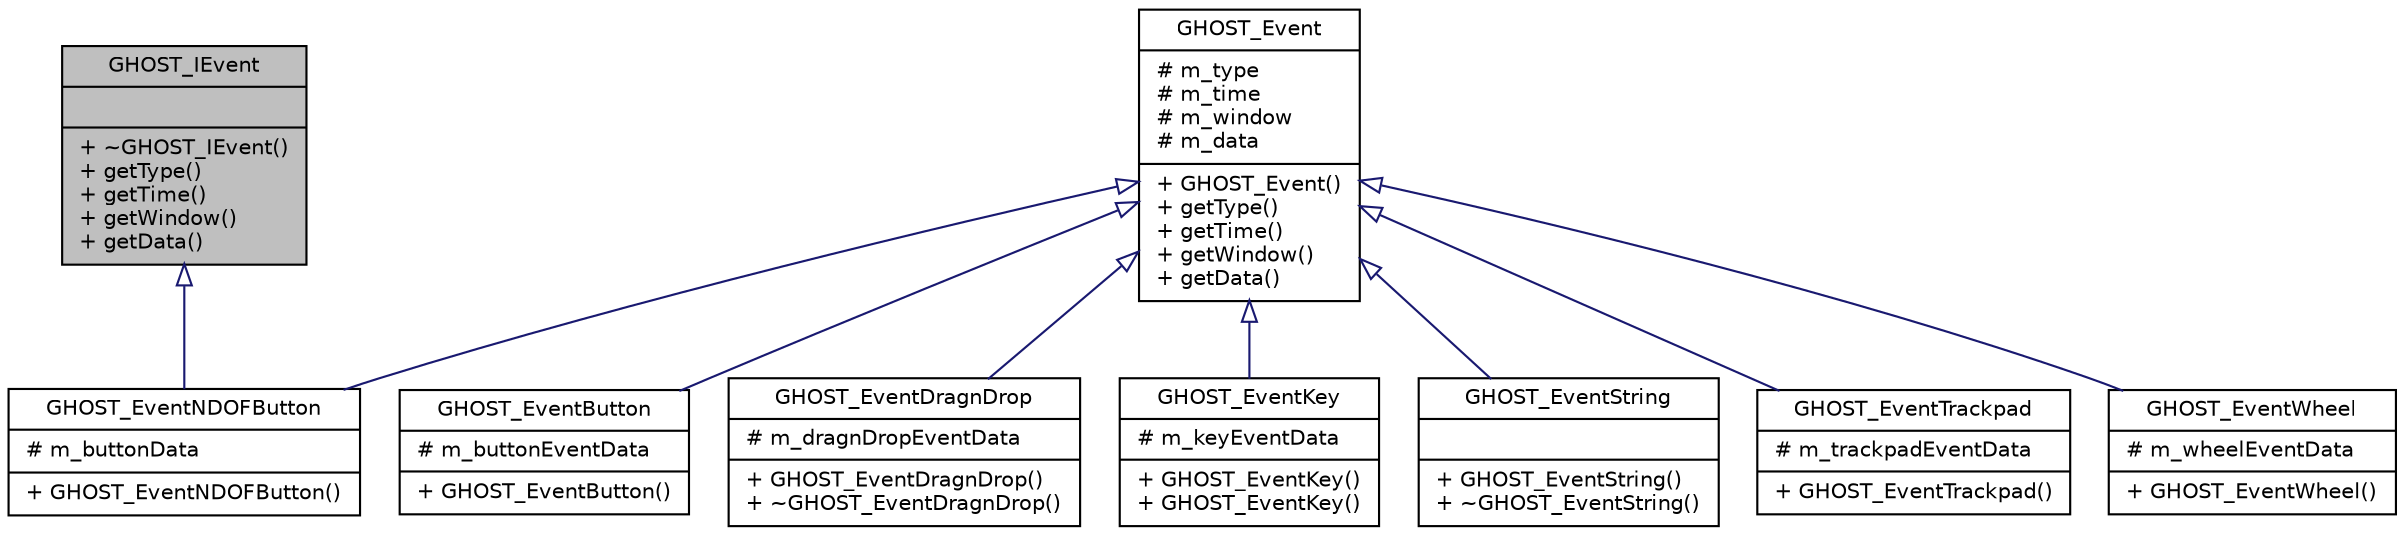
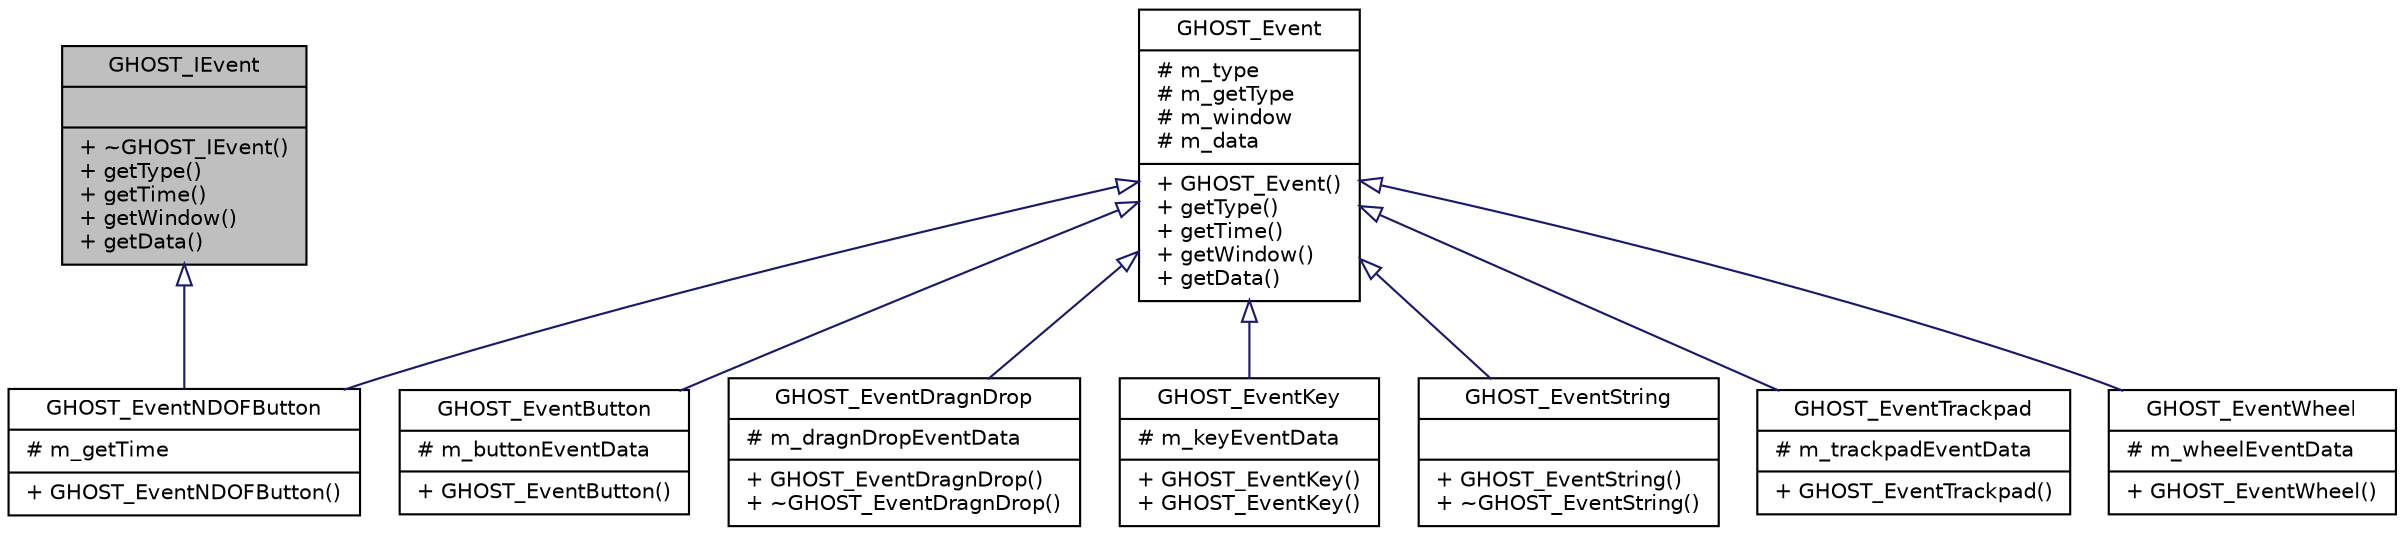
node "GHOST_Event": text "# m_time" -> "# m_getType"
node "GHOST_EventNDOFButton": text "# m_buttonData" -> "# m_getTime"
